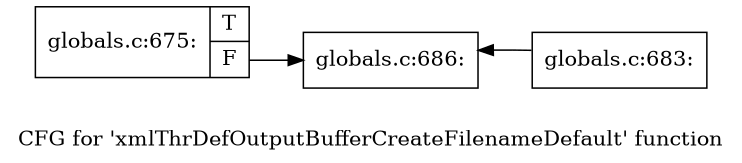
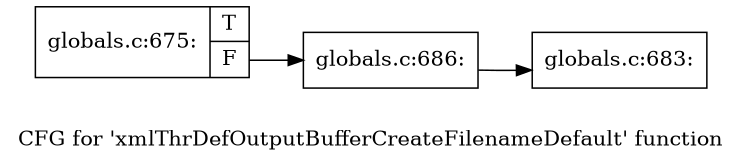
edge "globals.c:683:" -> "globals.c:686:": reversed
